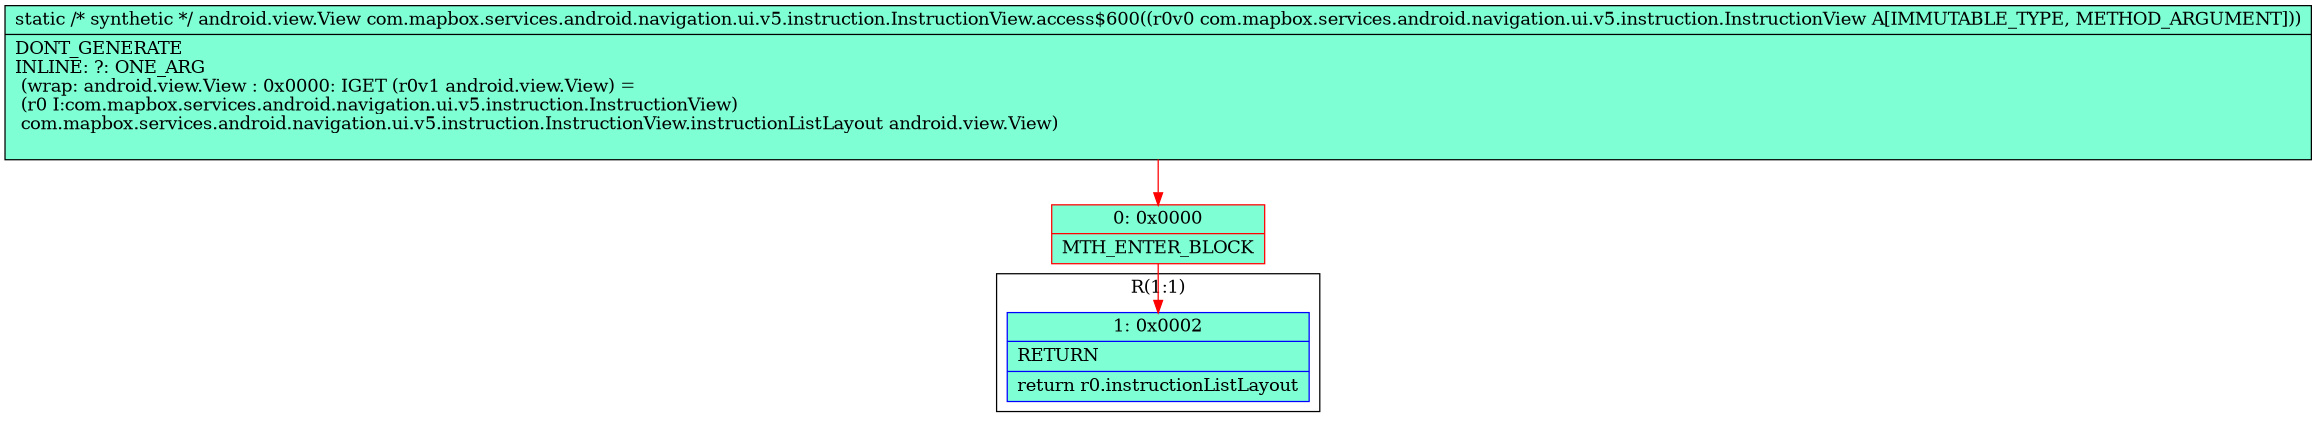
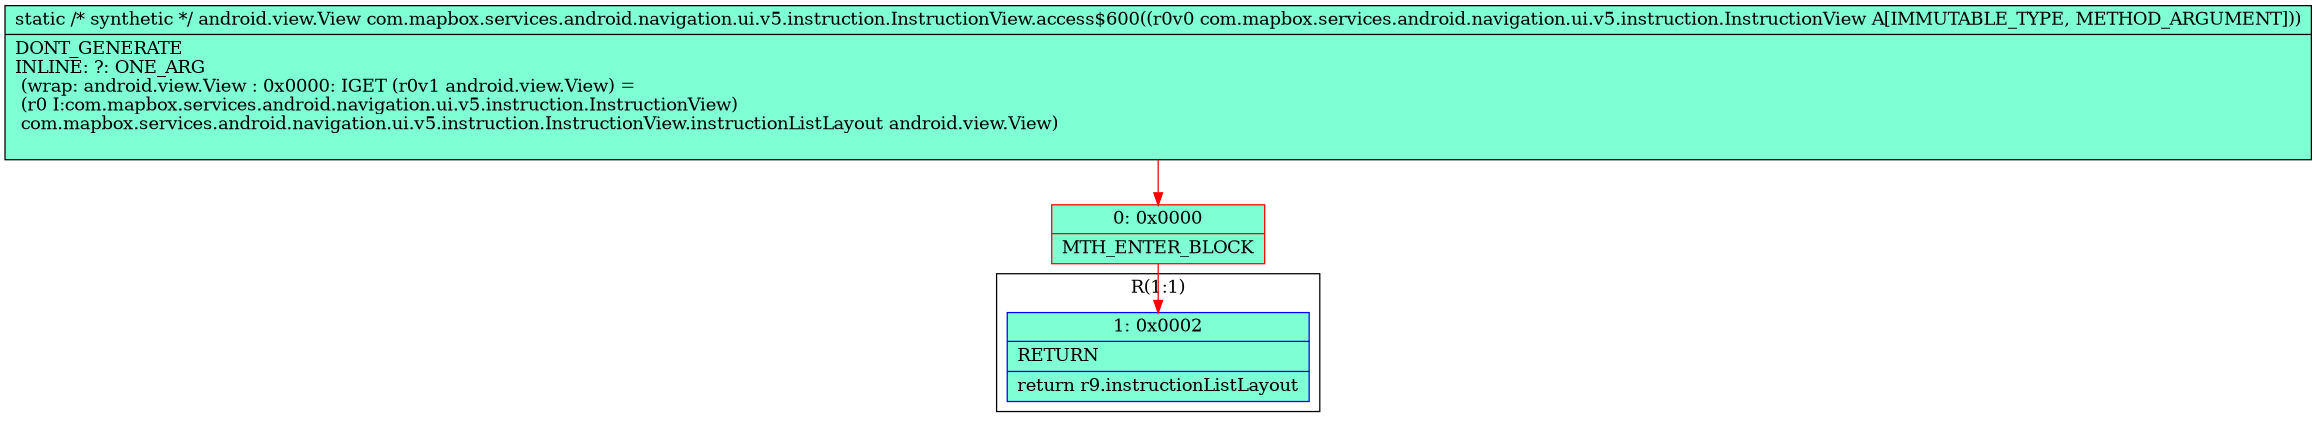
node "1: 0x0002": text "return r0.instructionListLayout" -> "return r9.instructionListLayout"
